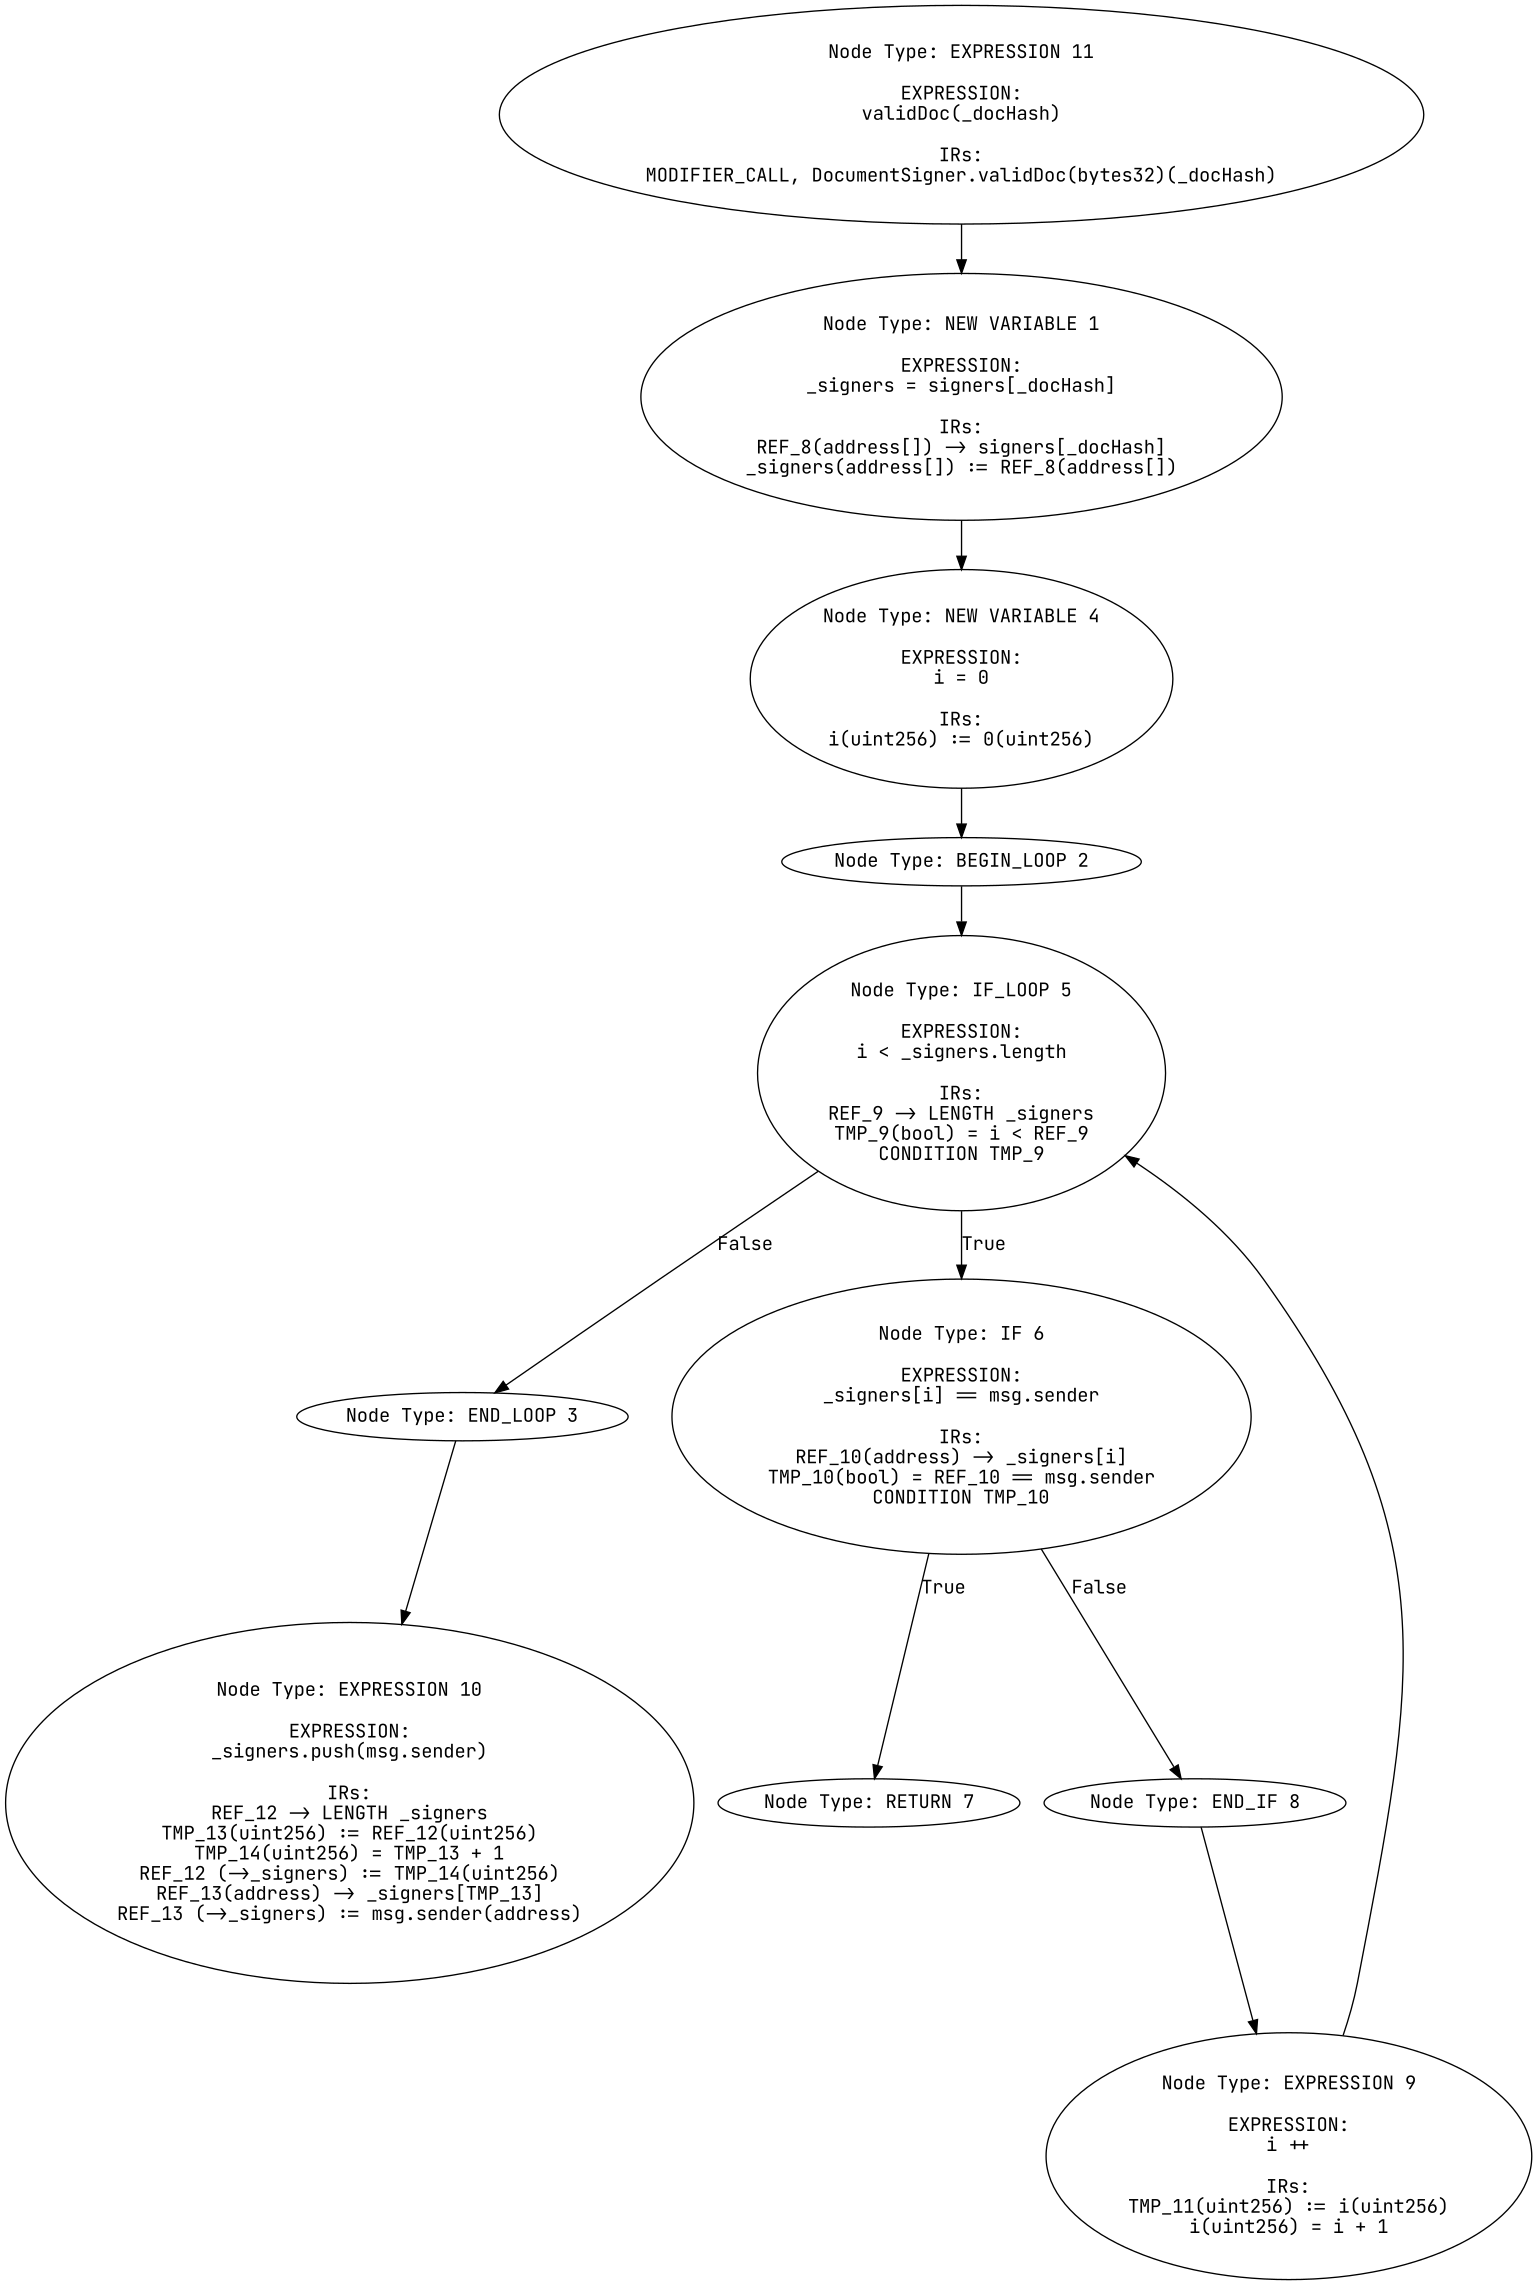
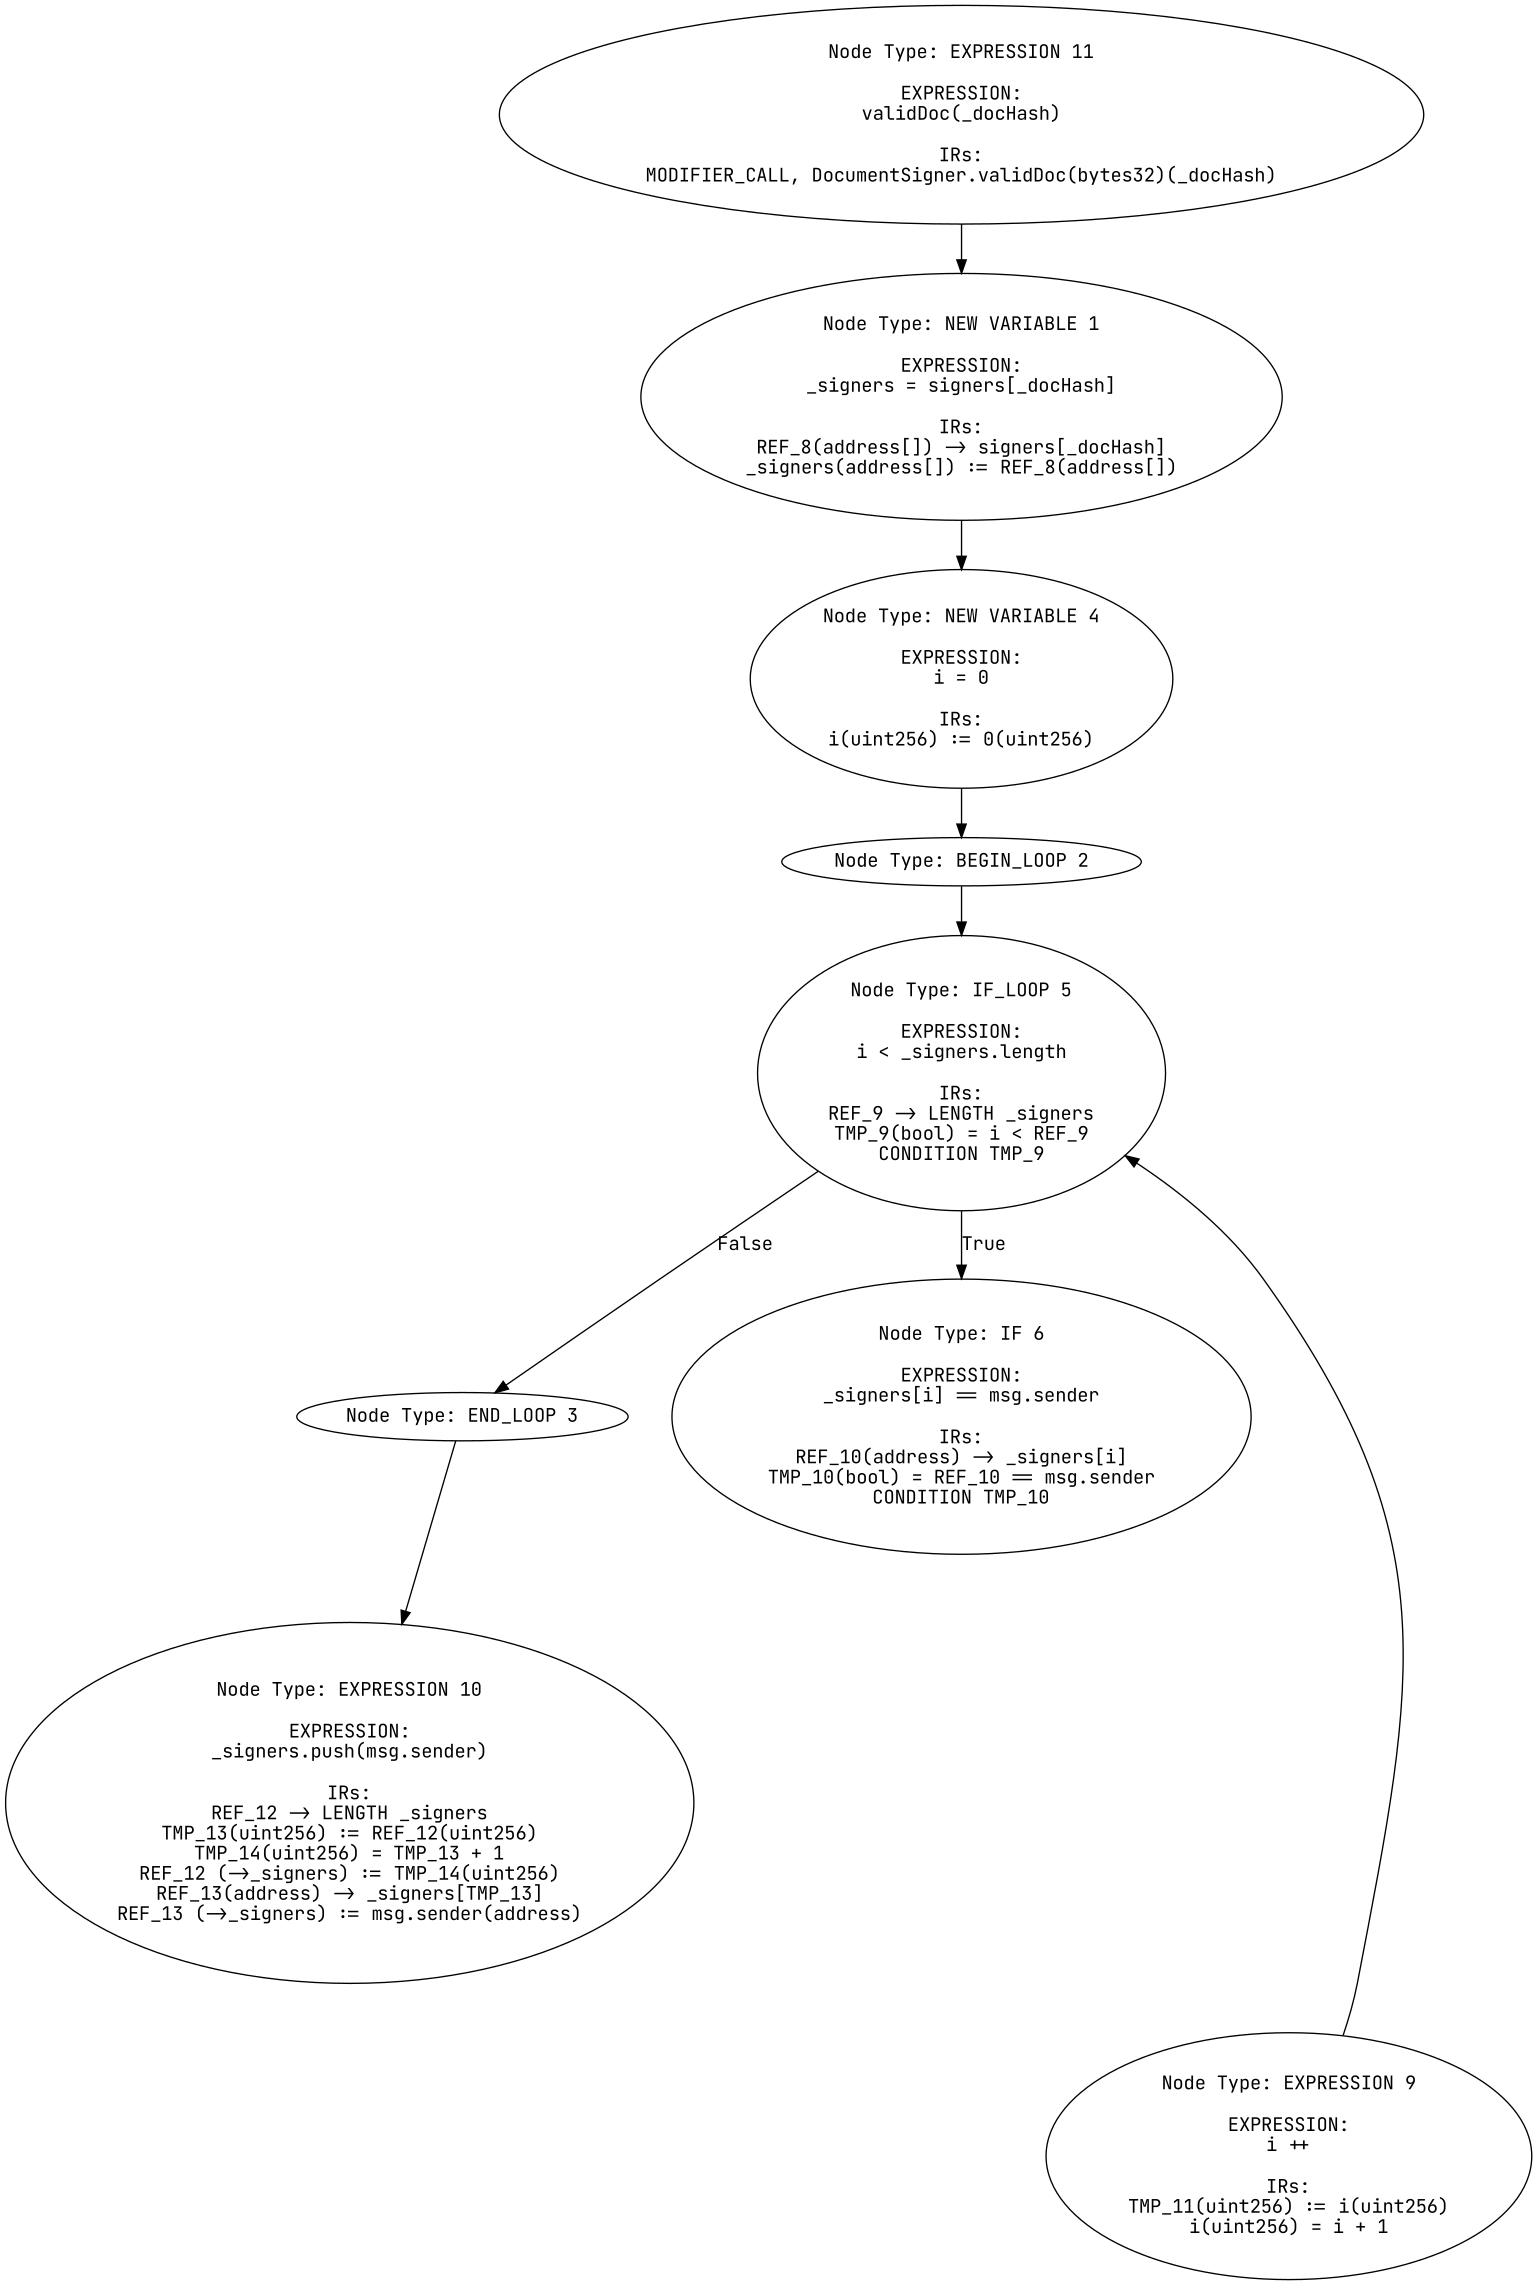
node "Node Type: RETURN 7": removed
node "Node Type: END_IF 8": removed
